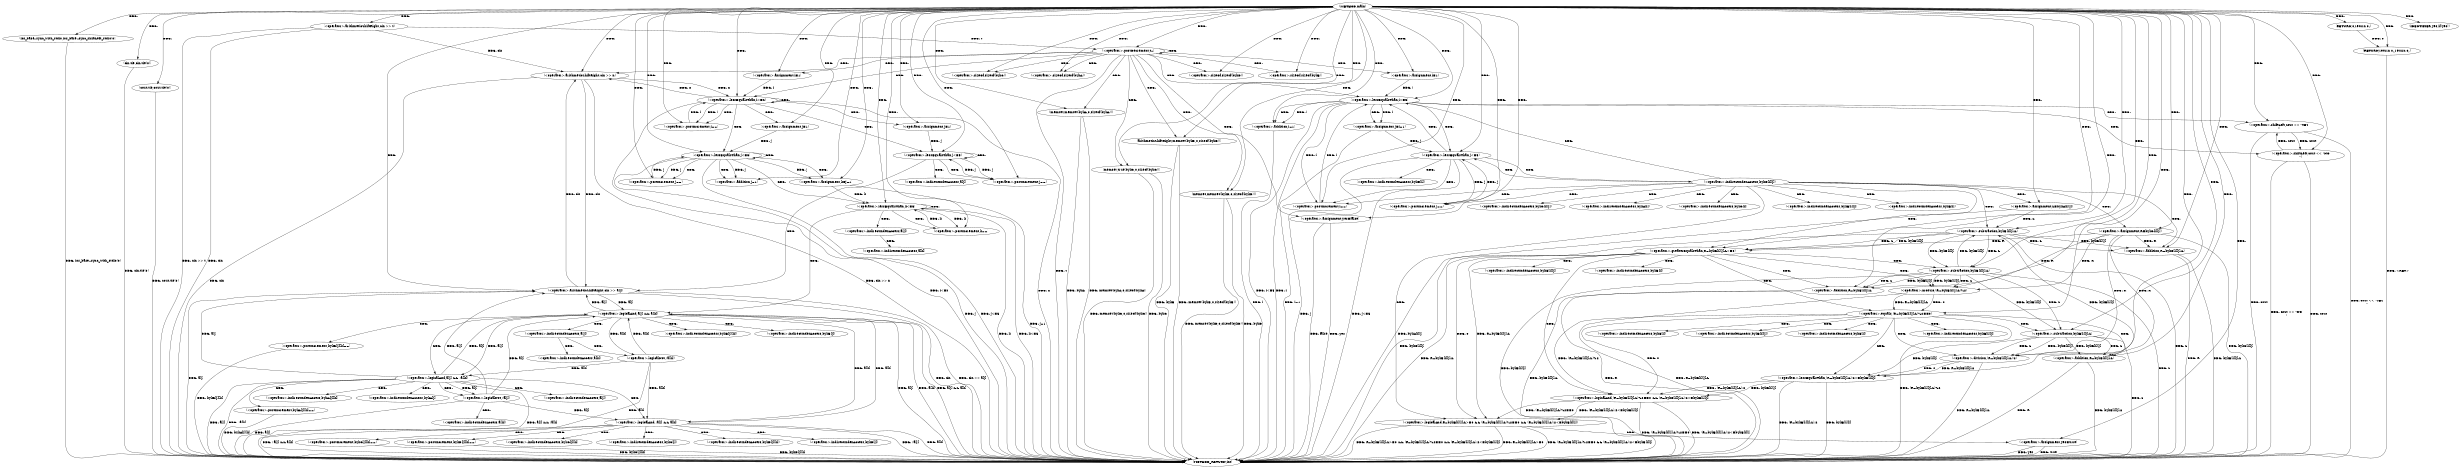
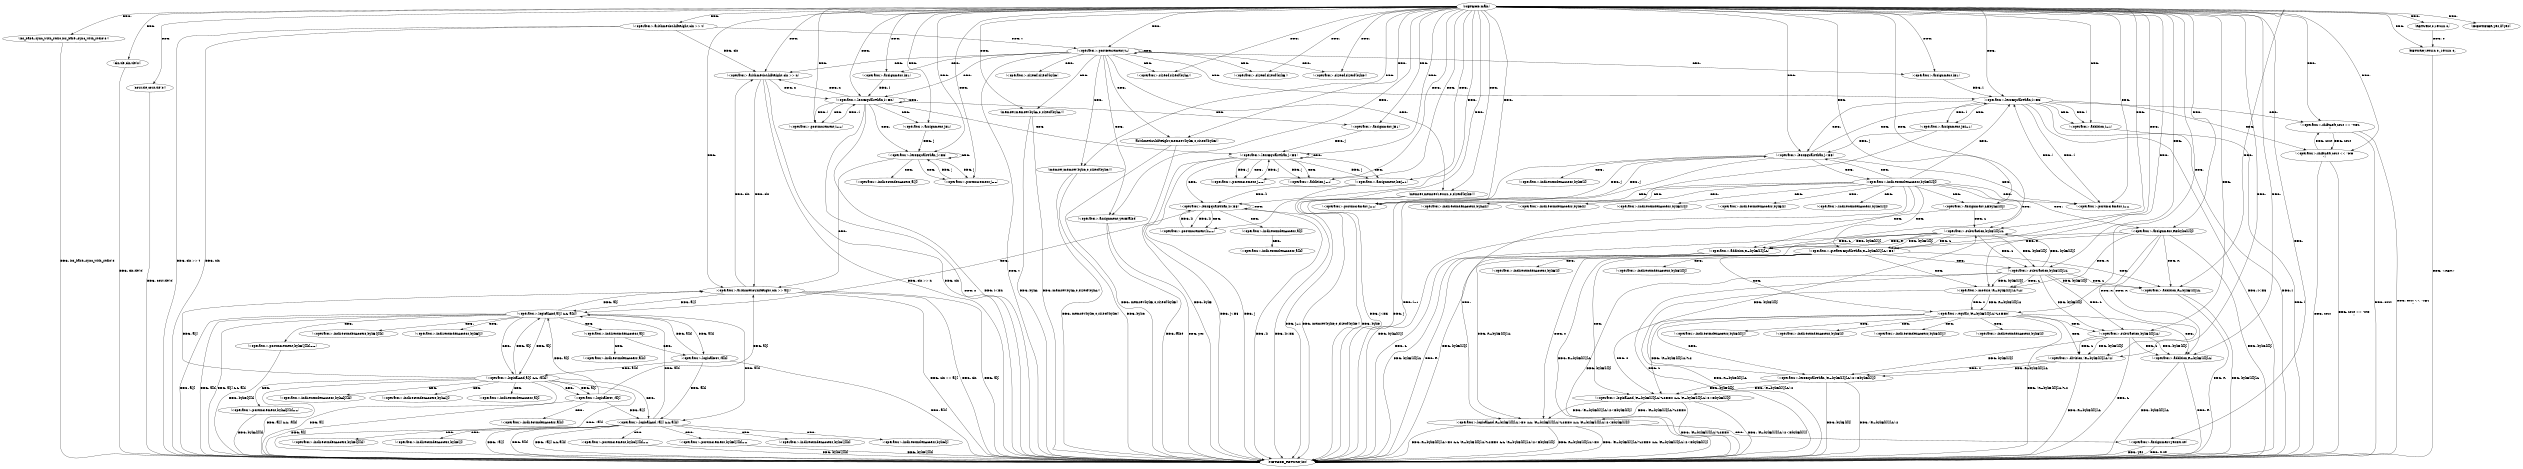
edge "(METHOD,main)" -> "(<operator>.sizeOf,sizeof(bykC))": removed, label "DDG:"
node "(ios_base::sync_with_stdio,ios_base::sync_shiftLeft_stdio(0))": label "(ios_base::sync_with_stdio,ios_base::sync_shiftLeft_stdio(0))" -> "(ios_base::sync_with_stdio,ios_base::sync_with_stdio(0))"
node "(memset,true(bykC,0,sizeof(bykC)))": label "(memset,true(bykC,0,sizeof(bykC)))" -> "(memset,memset(bykC,0,sizeof(bykC)))"
node "(memset,memset(bykD,0,sizeof(bykD)))": label "(memset,memset(bykD,0,sizeof(bykD)))" -> "(memset,memset(return,0,sizeof(bykD)))"
